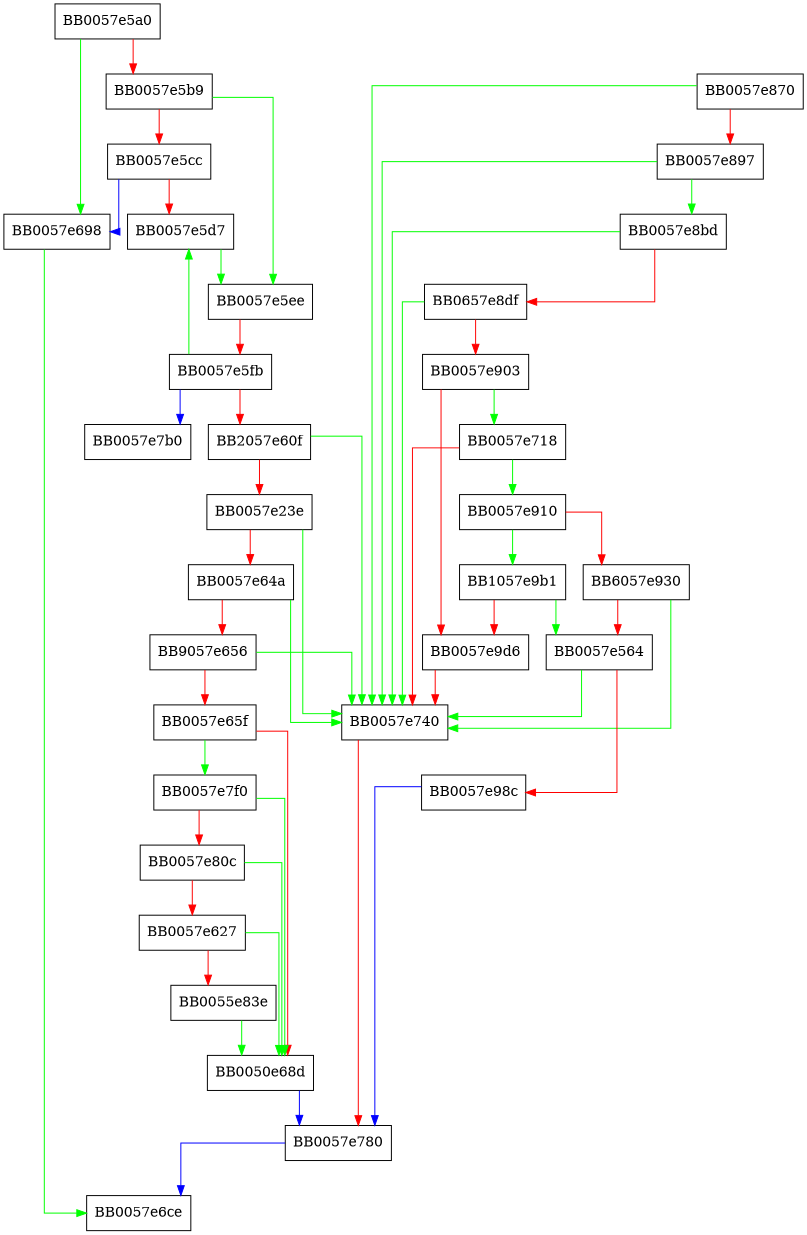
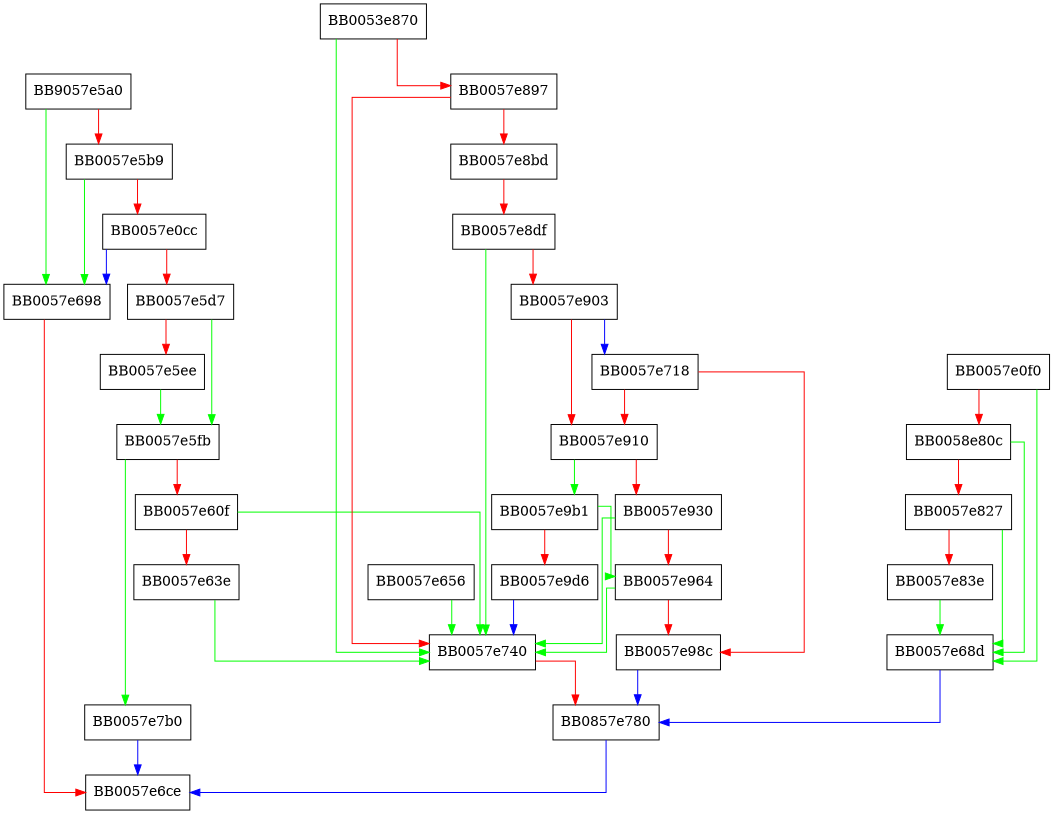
node "BB0057e5a0": label "BB0057e5a0" -> "BB9057e5a0"
node "BB0057e870": label "BB0057e870" -> "BB0053e870"
edge "BB0057e5b9" -> "BB0057e5ee": now "BB0057e5b9" -> "BB0057e698"
node "BB0057e5cc": label "BB0057e5cc" -> "BB0057e0cc"
edge "BB0057e897" -> "BB0057e8bd": color green -> red
edge "BB0057e5d7" -> "BB0057e5ee": color green -> red
edge "BB0057e897" -> "BB0057e740": color green -> red
node "BB0657e8df": label "BB0657e8df" -> "BB0057e8df"
edge "BB0057e5fb" -> "BB0057e5d7": reversed
edge "BB0057e5ee" -> "BB0057e5fb": color red -> green
edge "BB0057e8bd" -> "BB0057e740": removed
edge "BB0057e5fb" -> "BB0057e7b0": color blue -> green
edge "BB0057e903" -> "BB0057e718": color green -> blue
node "BB2057e60f": label "BB2057e60f" -> "BB0057e60f"
edge "BB0057e718" -> "BB0057e910": color green -> red
edge "BB0057e903" -> "BB0057e9d6": now "BB0057e903" -> "BB0057e910"
node "BB0057e23e": label "BB0057e23e" -> "BB0057e63e"
edge "BB0057e718" -> "BB0057e740": now "BB0057e718" -> "BB0057e98c"
node "BB0057e64a": removed
node "BB1057e9b1": label "BB1057e9b1" -> "BB0057e9b1"
node "BB6057e930": label "BB6057e930" -> "BB0057e930"
node "BB9057e656": label "BB9057e656" -> "BB0057e656"
node "BB0057e564": label "BB0057e564" -> "BB0057e964"
edge "BB0057e9d6" -> "BB0057e740": color red -> blue
node "BB0057e65f": removed
edge "BB0057e698" -> "BB0057e6ce": color green -> red
edge "BB0057e7b0" -> "BB0057e6ce": added
node "BB0057e7f0": label "BB0057e7f0" -> "BB0057e0f0"
node "BB0057e80c": label "BB0057e80c" -> "BB0058e80c"
node "BB0057e627": label "BB0057e627" -> "BB0057e827"
node "BB0055e83e": label "BB0055e83e" -> "BB0057e83e"
node "BB0050e68d": label "BB0050e68d" -> "BB0057e68d"
node "BB0057e780": label "BB0057e780" -> "BB0857e780"
